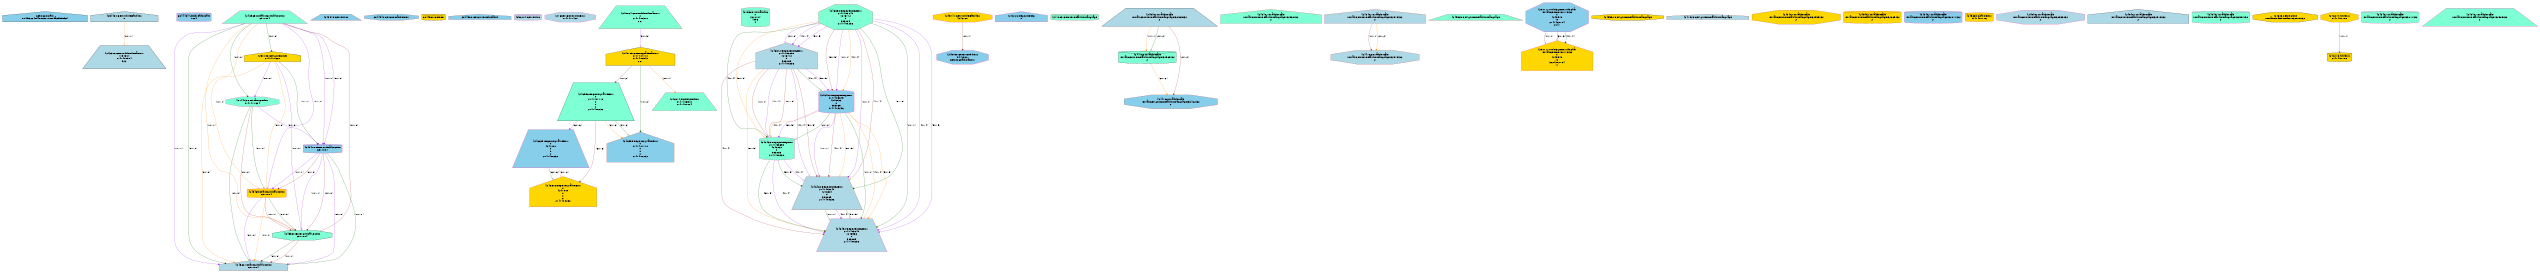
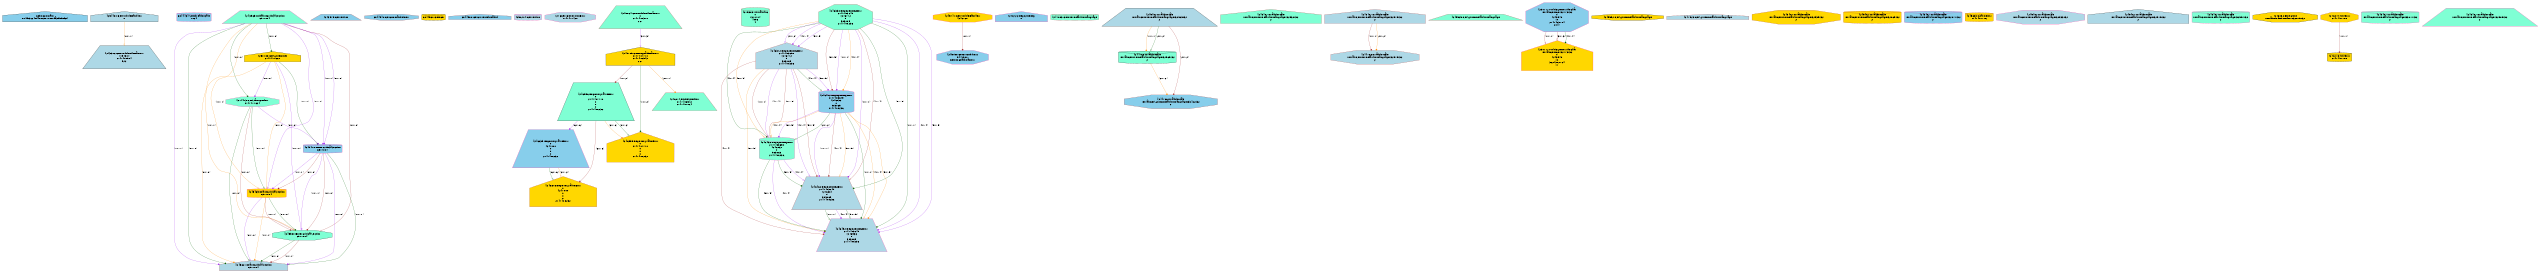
node "4246599.RegQueryValueExW 0 2147407710 0 0 0 2147408232": fillcolor skyblue -> gold
